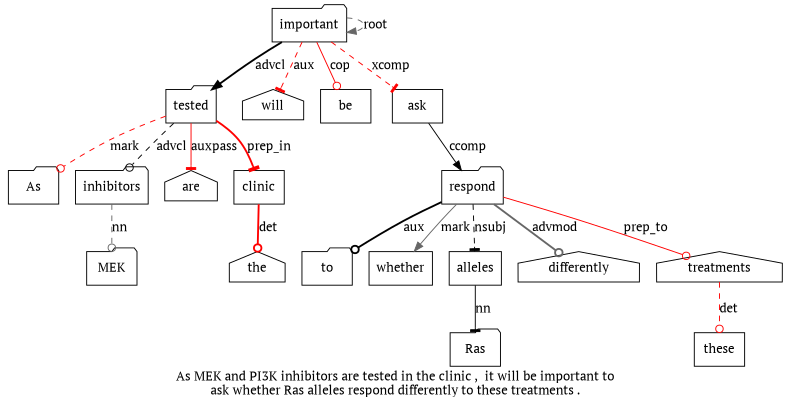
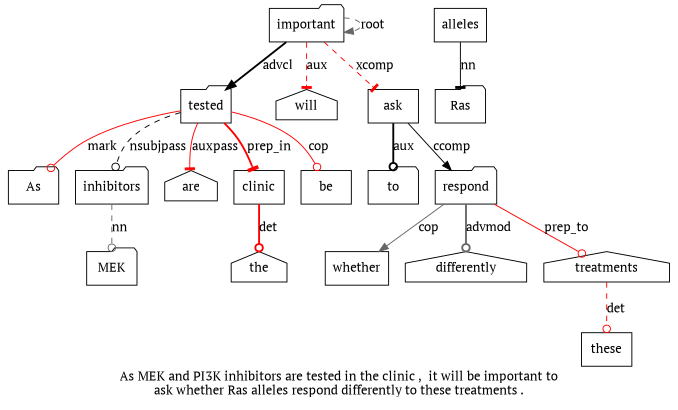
edge "important" -> "be": now "tested" -> "be"
edge "tested" -> "As": style dashed -> solid
edge "tested" -> "inhibitors": label "advcl" -> "nsubjpass"
edge "respond" -> "to": now "ask" -> "to"
edge "respond" -> "alleles": removed, label "nsubj"
edge "respond" -> "whether": label "mark" -> "cop"
